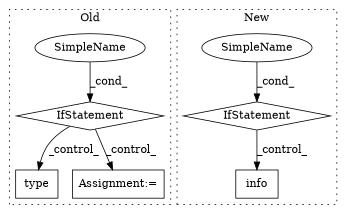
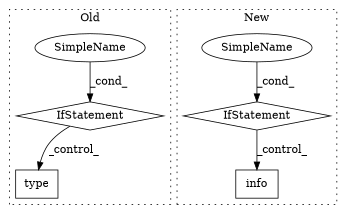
node "Assignment:=": removed
